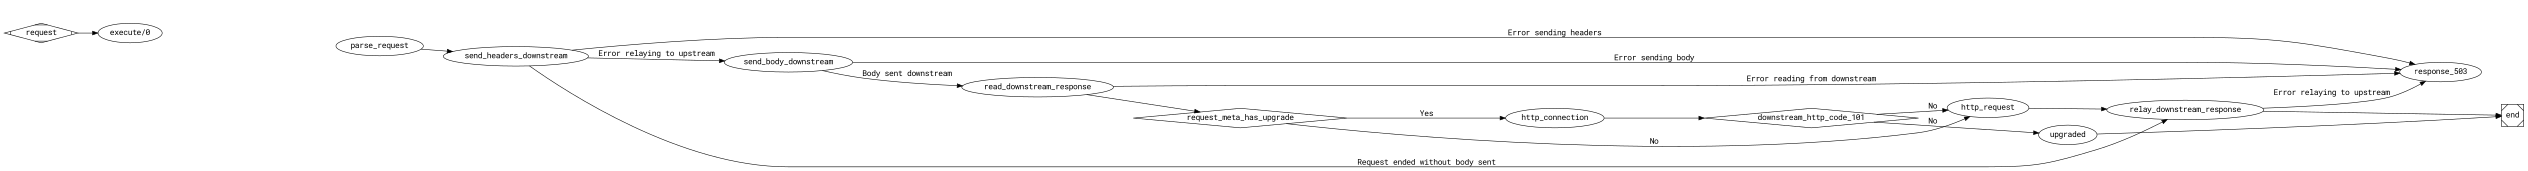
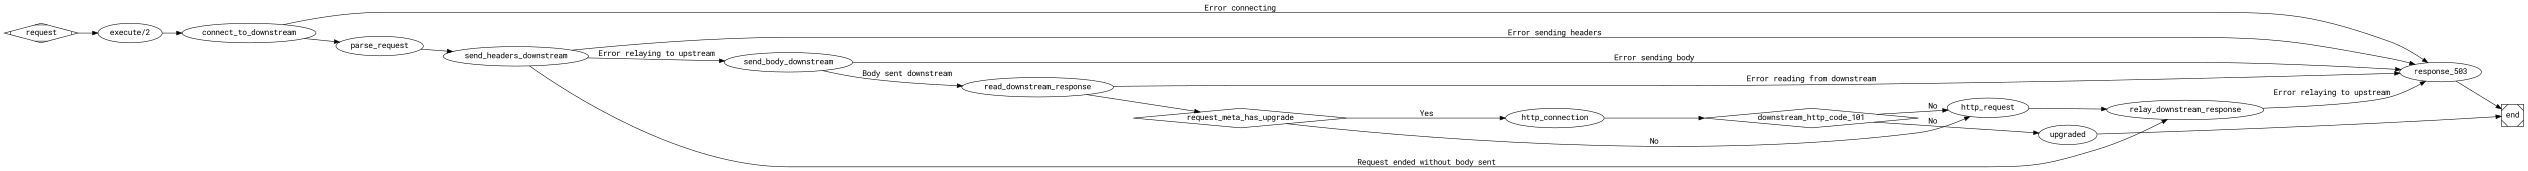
node "execute/0": label "execute/0" -> "execute/2"
node "connect_to_downstream": added
edge "relay_downstream_response" -> "end": now "response_503" -> "end"
